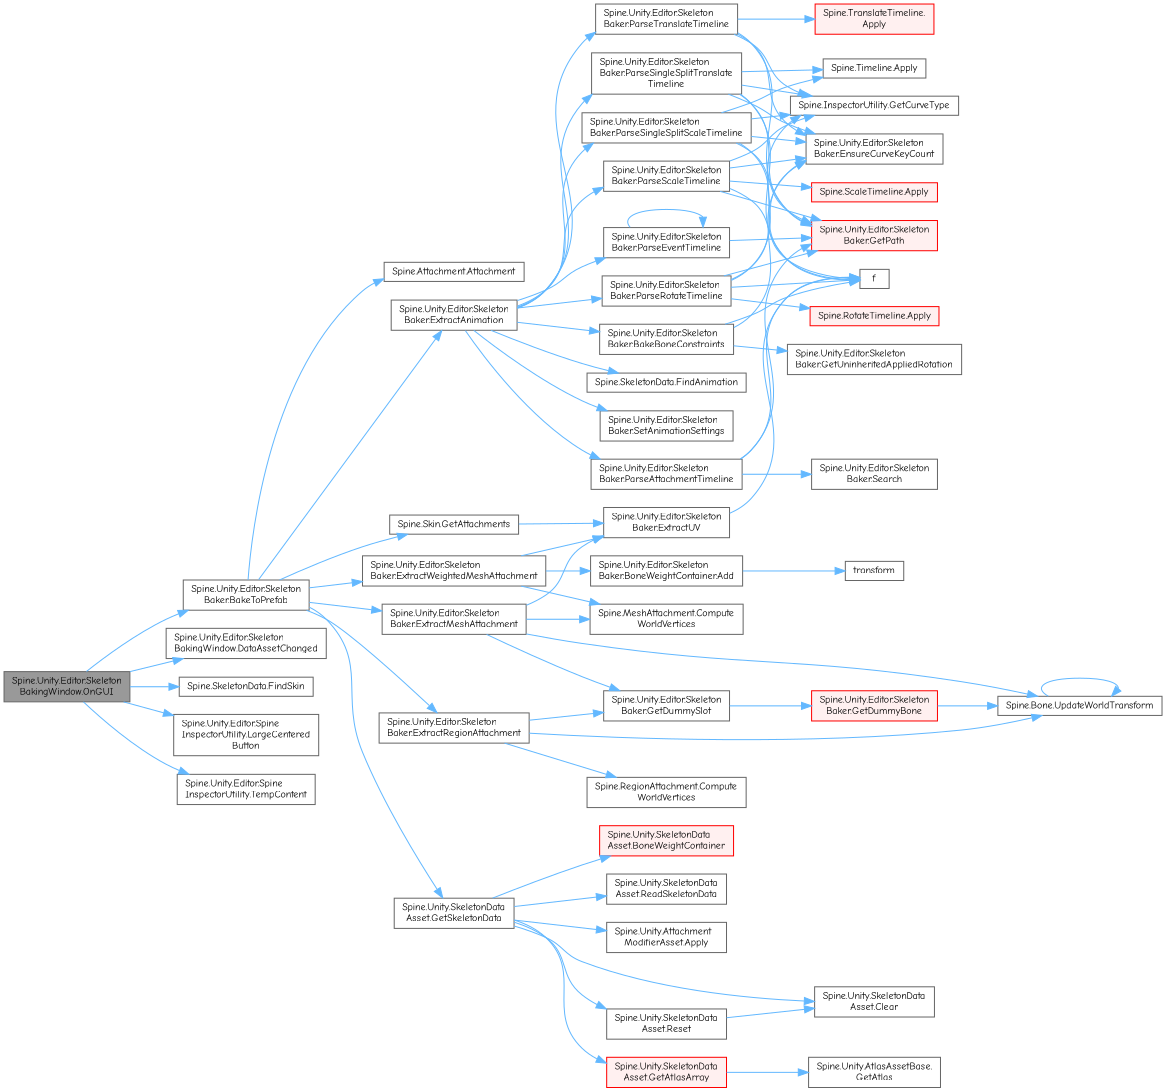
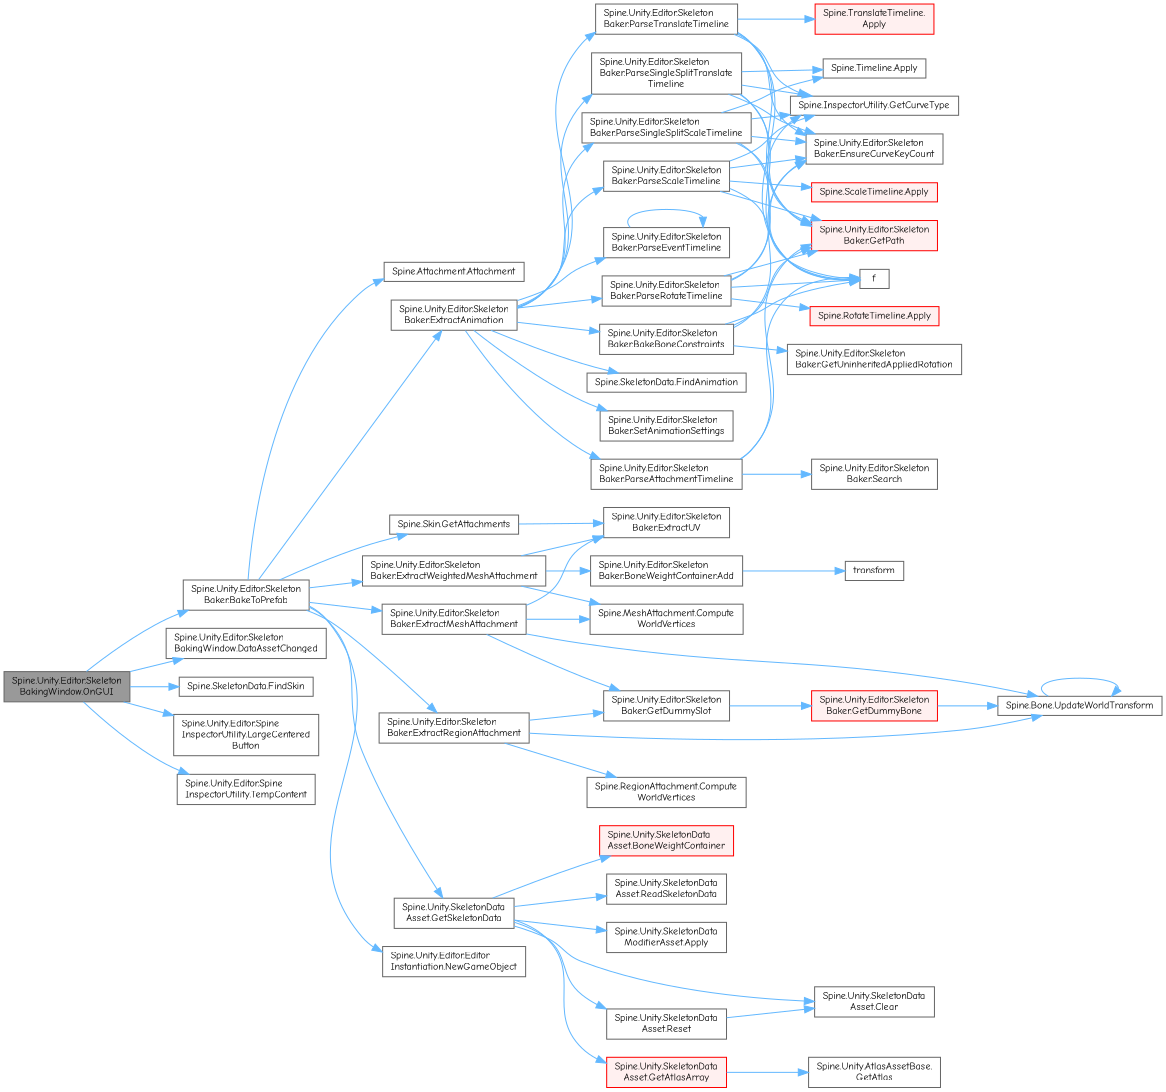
edge "Spine.Unity.Editor.Skeleton Baker.ParseEventTimeline" -> "Spine.Unity.Editor.Skeleton Baker.GetPath": now "Spine.Unity.Editor.Skeleton Baker.BakeBoneConstraints" -> "Spine.Unity.Editor.Skeleton Baker.GetPath"
edge "Spine.Unity.Editor.Skeleton Baker.ExtractUV" -> "f": now "Spine.Unity.Editor.Skeleton Baker.ParseTranslateTimeline" -> "f"
node "Spine.Unity.Attachment ModifierAsset.Apply": label "Spine.Unity.Attachment ModifierAsset.Apply" -> "Spine.Unity.SkeletonData ModifierAsset.Apply"
node "Spine.Unity.Editor.Editor Instantiation.NewGameObject": added
